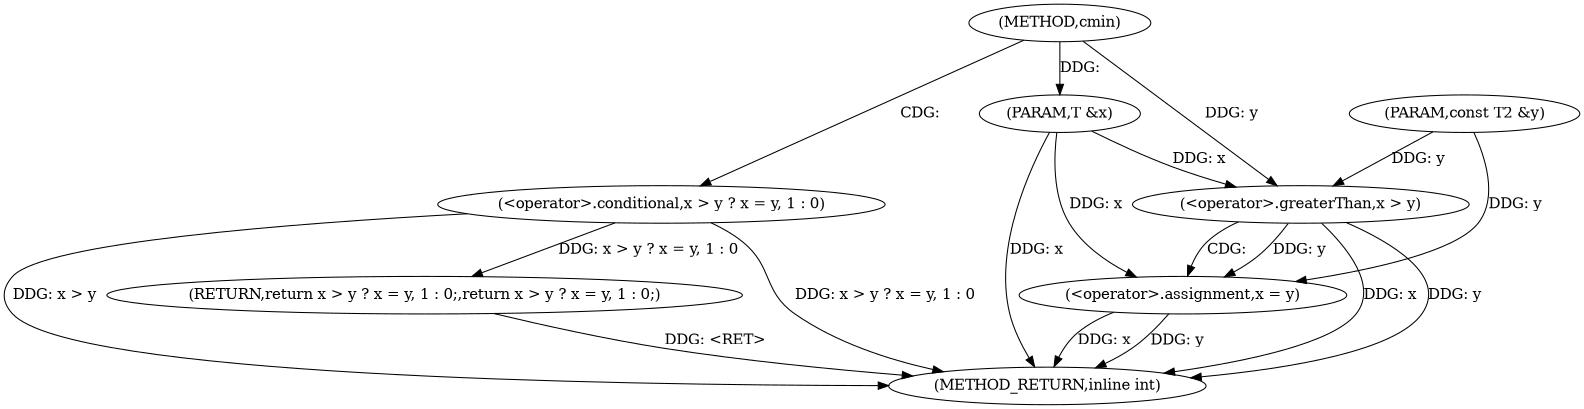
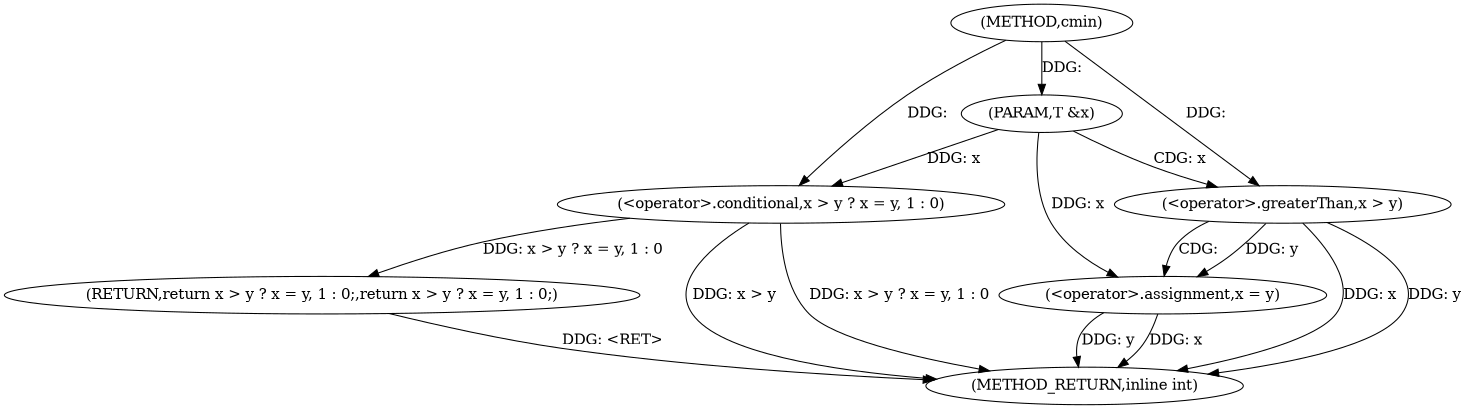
edge "(METHOD,cmin)" -> "(<operator>.conditional,x > y ? x = y, 1 : 0)": label "CDG: " -> "DDG: "
edge "(METHOD,cmin)" -> "(<operator>.greaterThan,x > y)": label "DDG: y" -> "DDG: "
node "(PARAM,const T2 &y)": removed
edge "(PARAM,T &x)" -> "(<operator>.greaterThan,x > y)": label "DDG: x" -> "CDG: x"
edge "(PARAM,T &x)" -> "(METHOD_RETURN,inline int)": now "(PARAM,T &x)" -> "(<operator>.conditional,x > y ? x = y, 1 : 0)"
